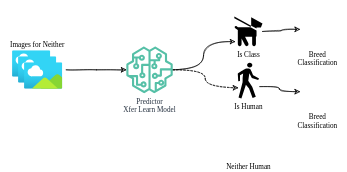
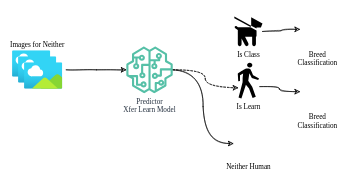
edge "Predictor Xfer Learn Model" -> "Is Class": removed
node "Is Human": label "Is Human" -> "Is Learn"
edge "Predictor Xfer Learn Model" -> "Neither Human": added
